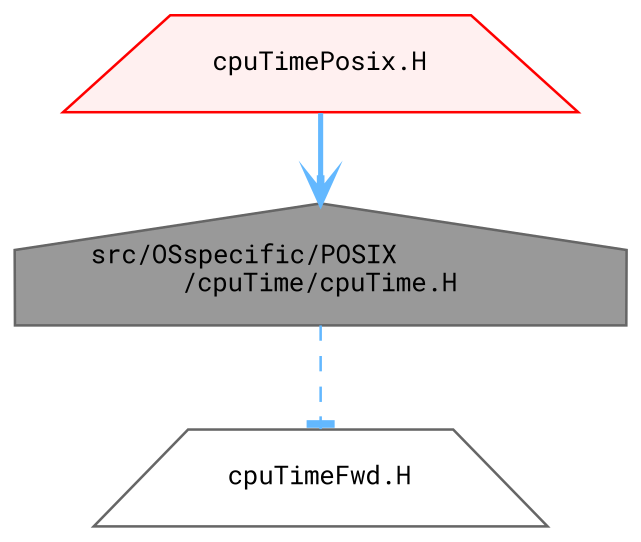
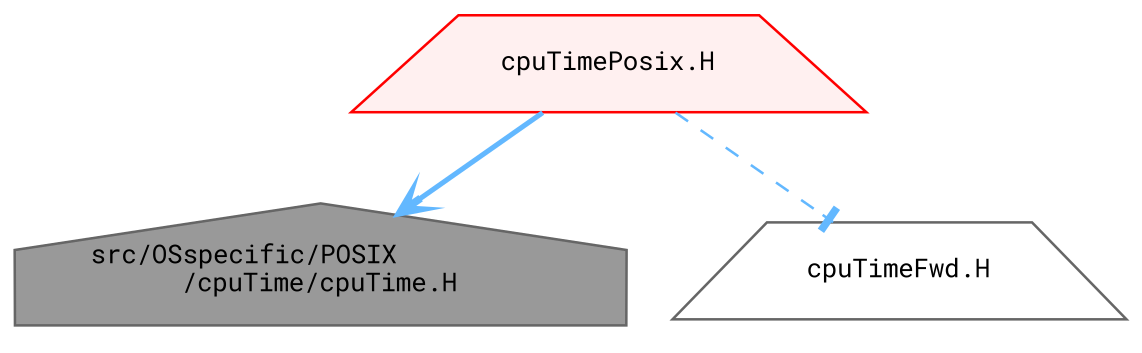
edge "src/OSspecific/POSIX /cpuTime/cpuTime.H" -> "cpuTimeFwd.H": now "cpuTimePosix.H" -> "cpuTimeFwd.H"
